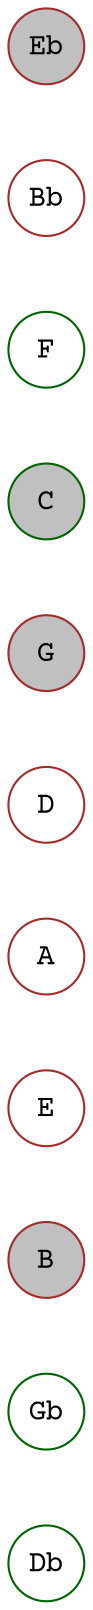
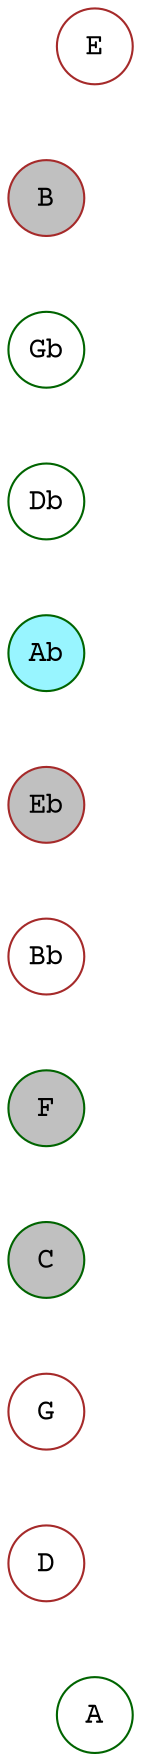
node "F": fillcolor white -> gray
node "Ab": added
node "G": fillcolor gray -> white
node "A": color brown -> darkgreen
